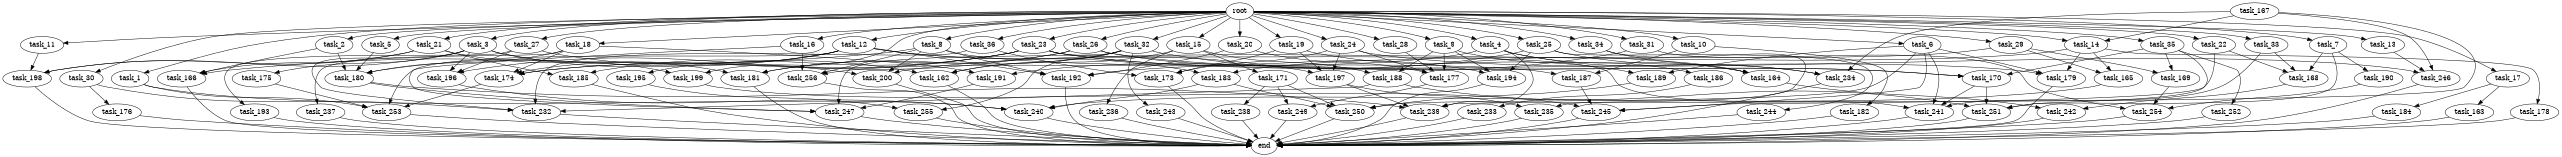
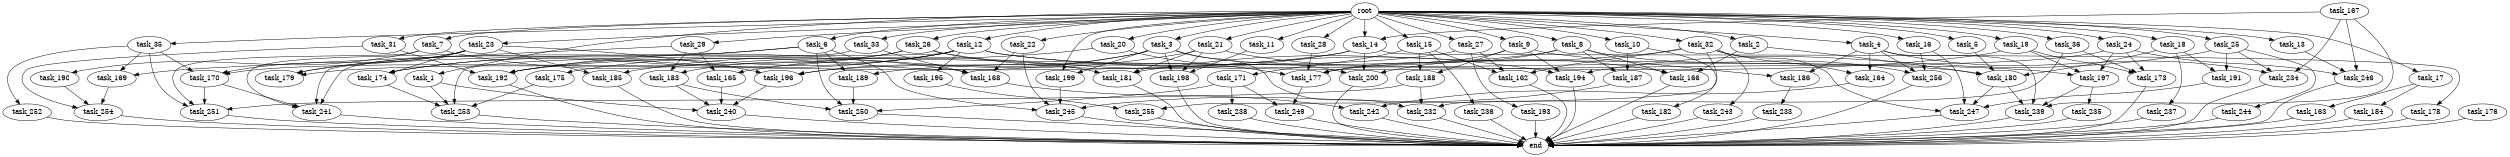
node "task_34": removed
edge "task_18" -> "task_174": removed
edge "task_4" -> "task_186": added
node "task_30": removed
edge "task_179" -> "end": removed
